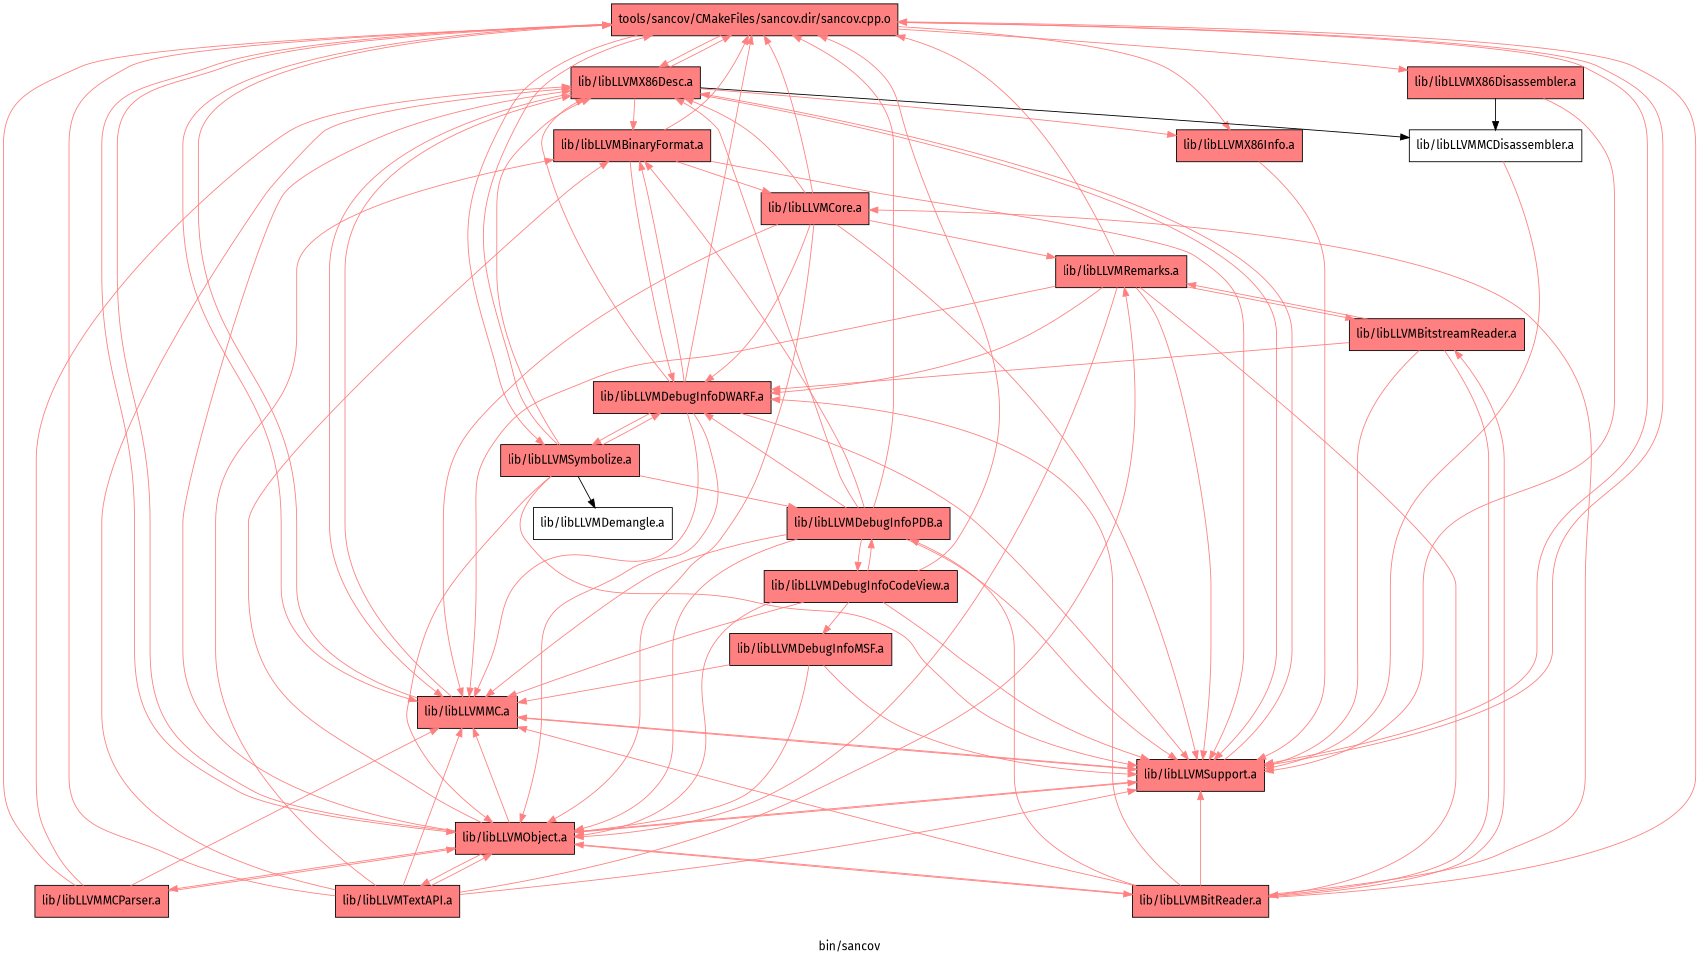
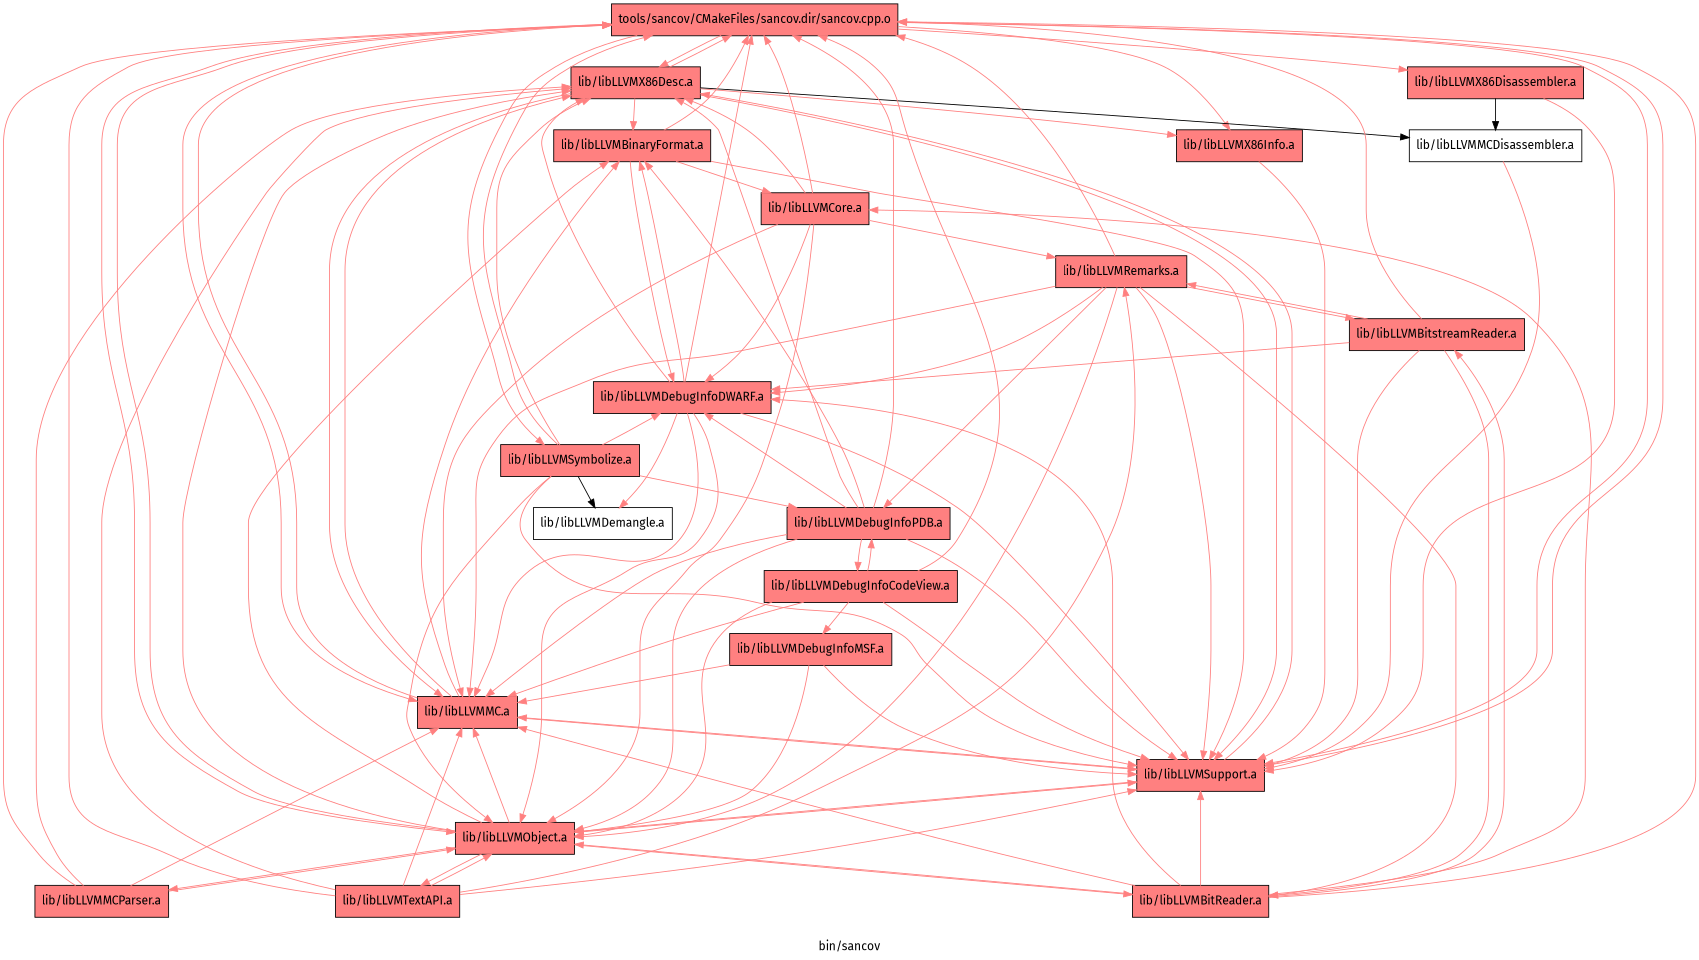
edge "lib/libLLVMBitstreamReader.a" -> "tools/sancov/CMakeFiles/sancov.dir/sancov.cpp.o": added
edge "lib/libLLVMDebugInfoDWARF.a" -> "lib/libLLVMSymbolize.a": now "lib/libLLVMDebugInfoDWARF.a" -> "lib/libLLVMDemangle.a"
edge "lib/libLLVMCore.a" -> "lib/libLLVMSupport.a": removed
edge "lib/libLLVMTextAPI.a" -> "lib/libLLVMBinaryFormat.a": now "lib/libLLVMMC.a" -> "lib/libLLVMBinaryFormat.a"
edge "lib/libLLVMBitReader.a" -> "lib/libLLVMDebugInfoPDB.a": now "lib/libLLVMRemarks.a" -> "lib/libLLVMDebugInfoPDB.a"
